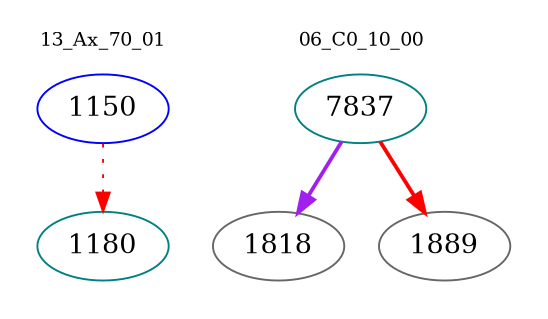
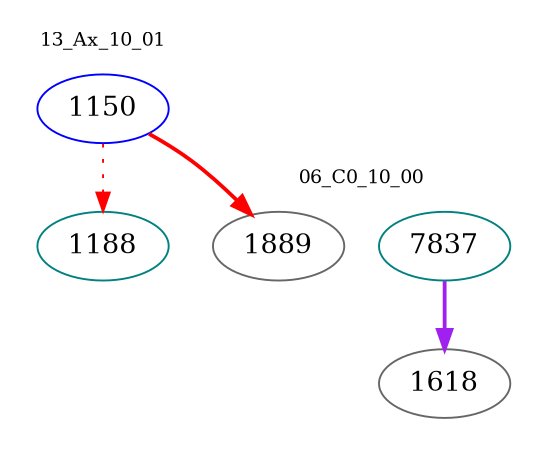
cluster "13_Ax_70_01": label "13_Ax_70_01" -> "13_Ax_10_01"
edge "7837" -> "1889": now "1150" -> "1889"
node "1180": label "1180" -> "1188"
node "1818": label "1818" -> "1618"
